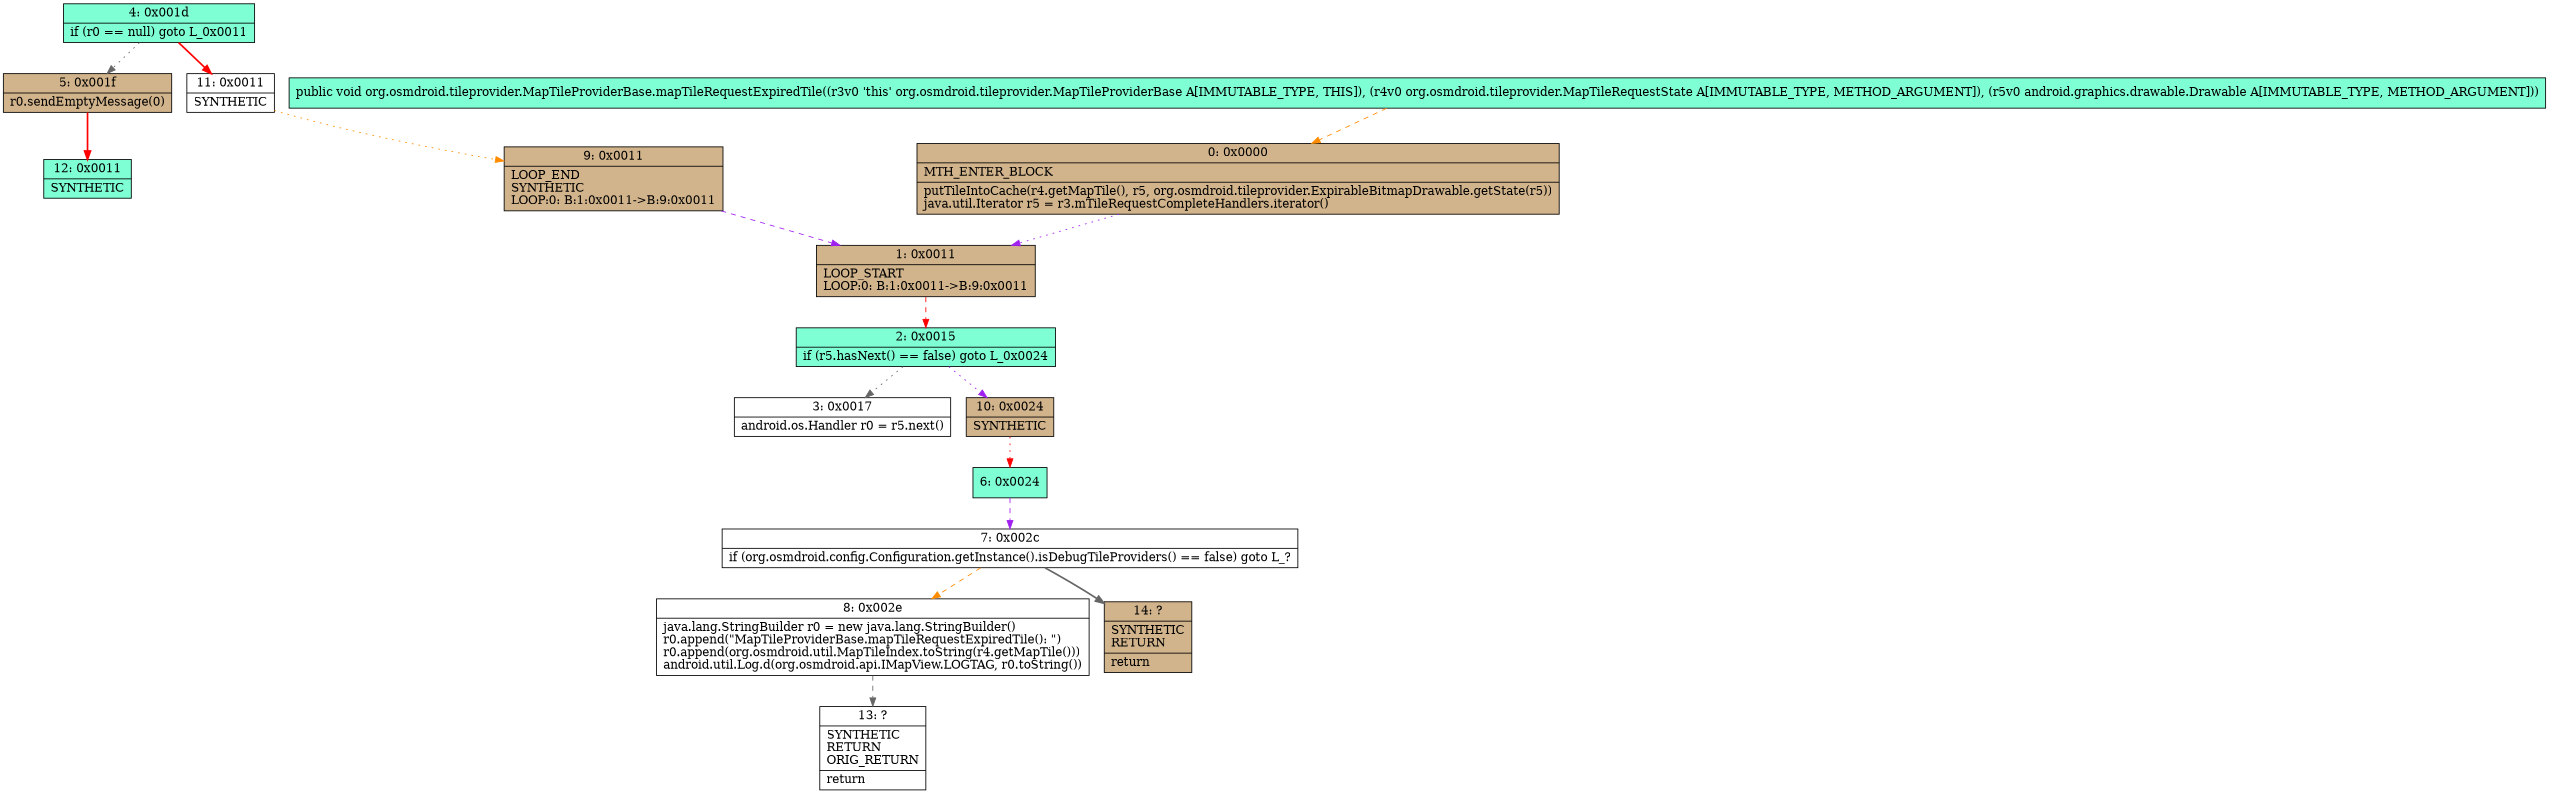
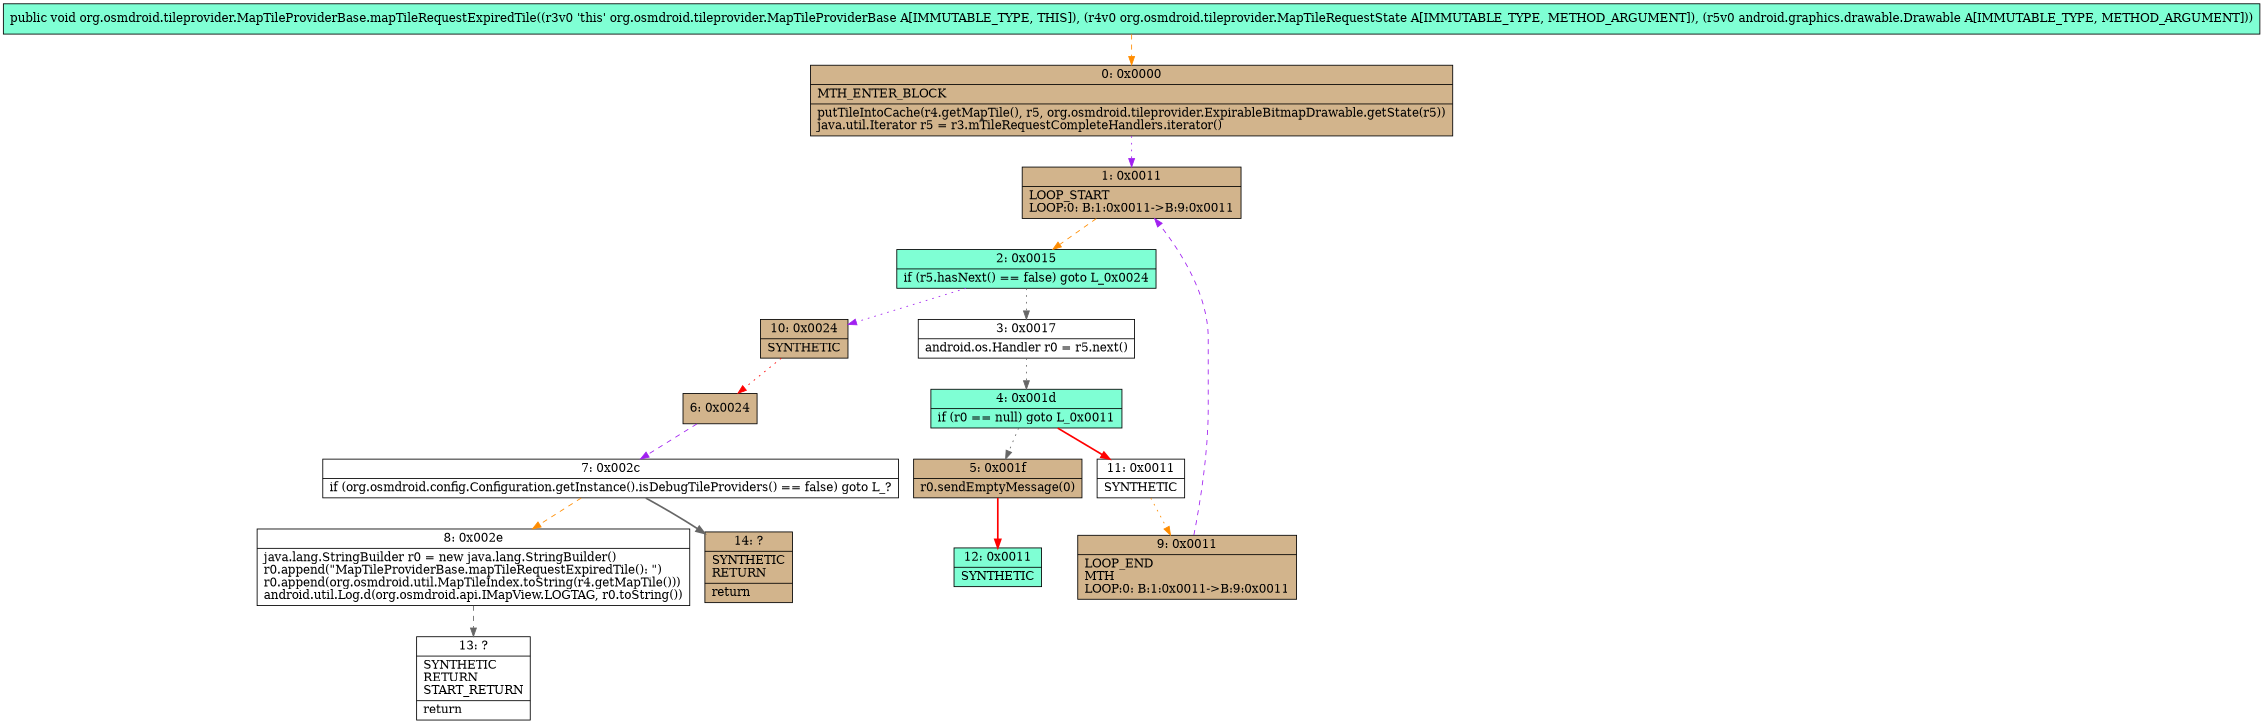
node "9: 0x0011": text "SYNTHETIC" -> "MTH"
edge "1: 0x0011" -> "2: 0x0015": color red -> darkorange
edge "3: 0x0017" -> "4: 0x001d": added
node "6: 0x0024": fillcolor aquamarine -> tan
node "13: ?": text "ORIG_RETURN" -> "START_RETURN"
